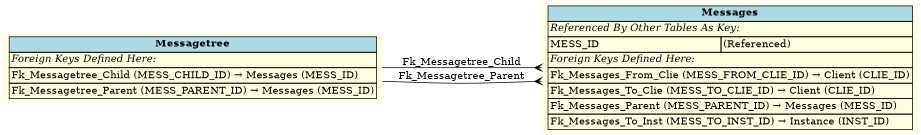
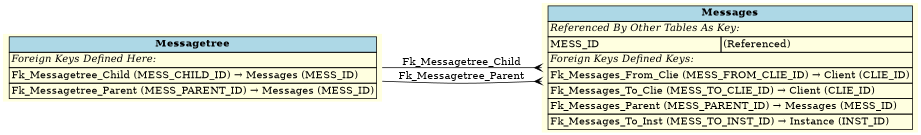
node "Messages": text "Foreign Keys Defined Here:" -> "Foreign Keys Defined Keys:"
